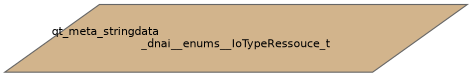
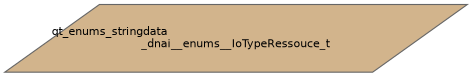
node "qt_meta_stringdata _dnai__enums__IoTypeRessouce_t": label "qt_meta_stringdata _dnai__enums__IoTypeRessouce_t" -> "qt_enums_stringdata _dnai__enums__IoTypeRessouce_t"
